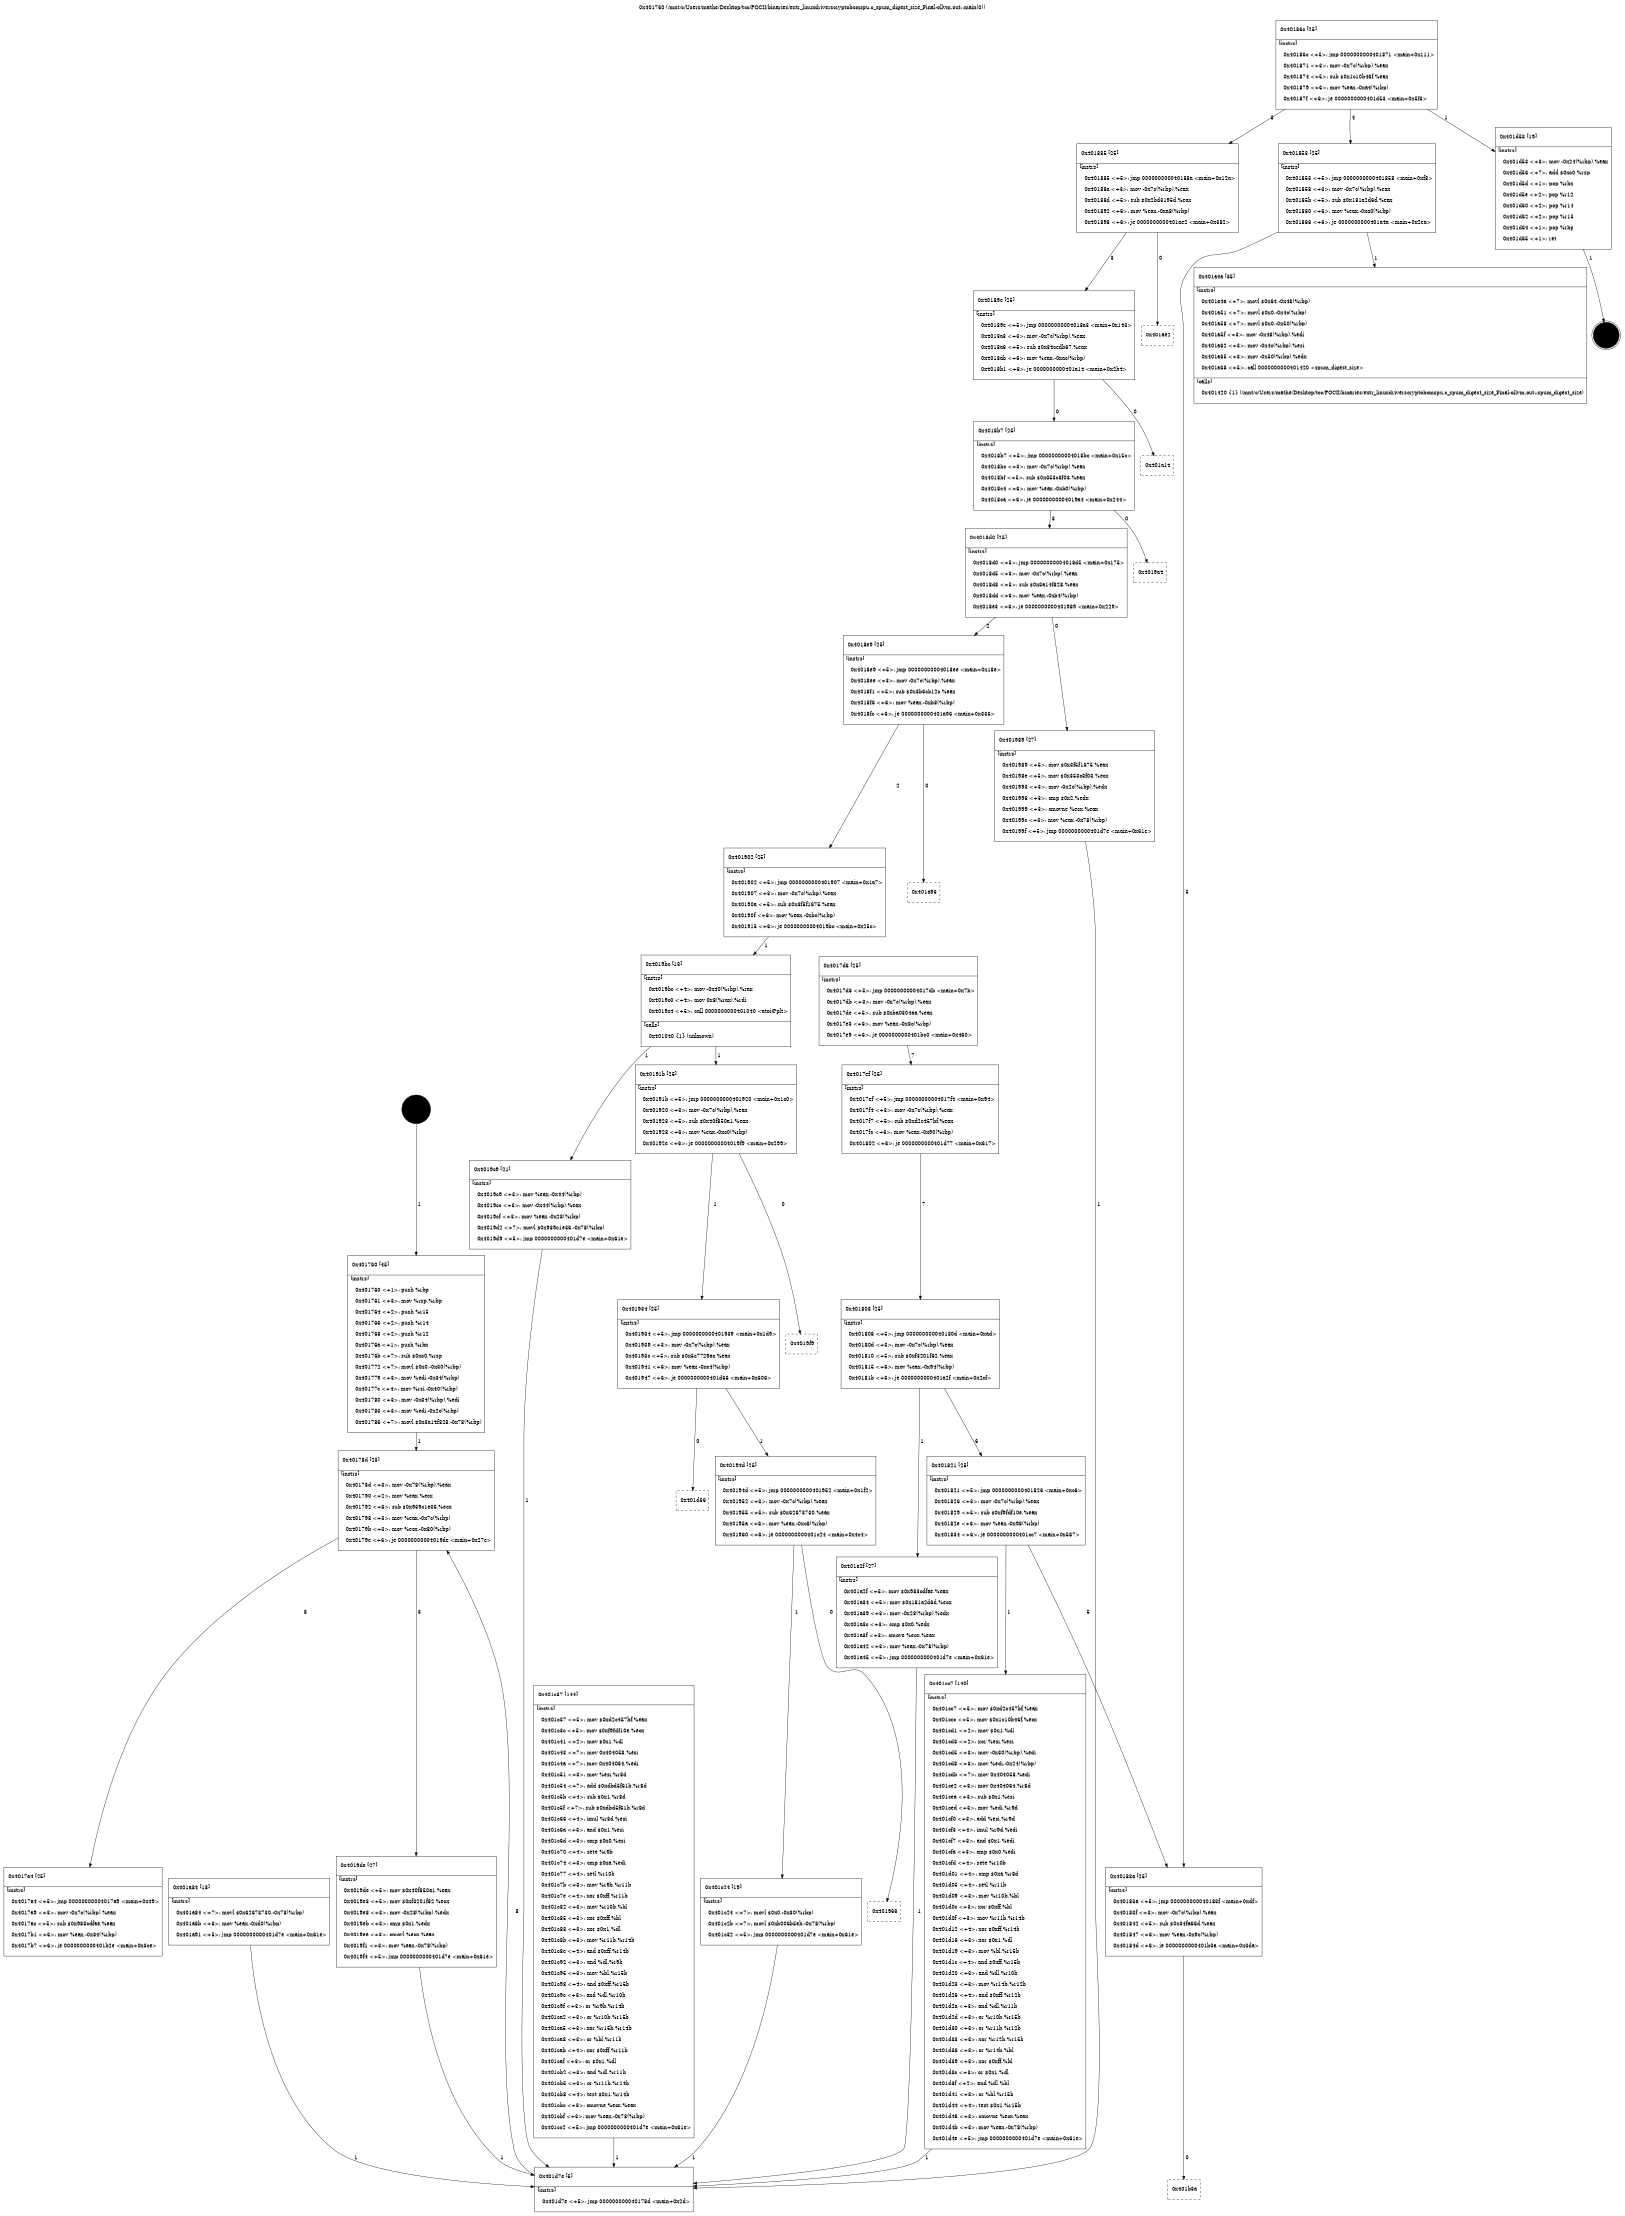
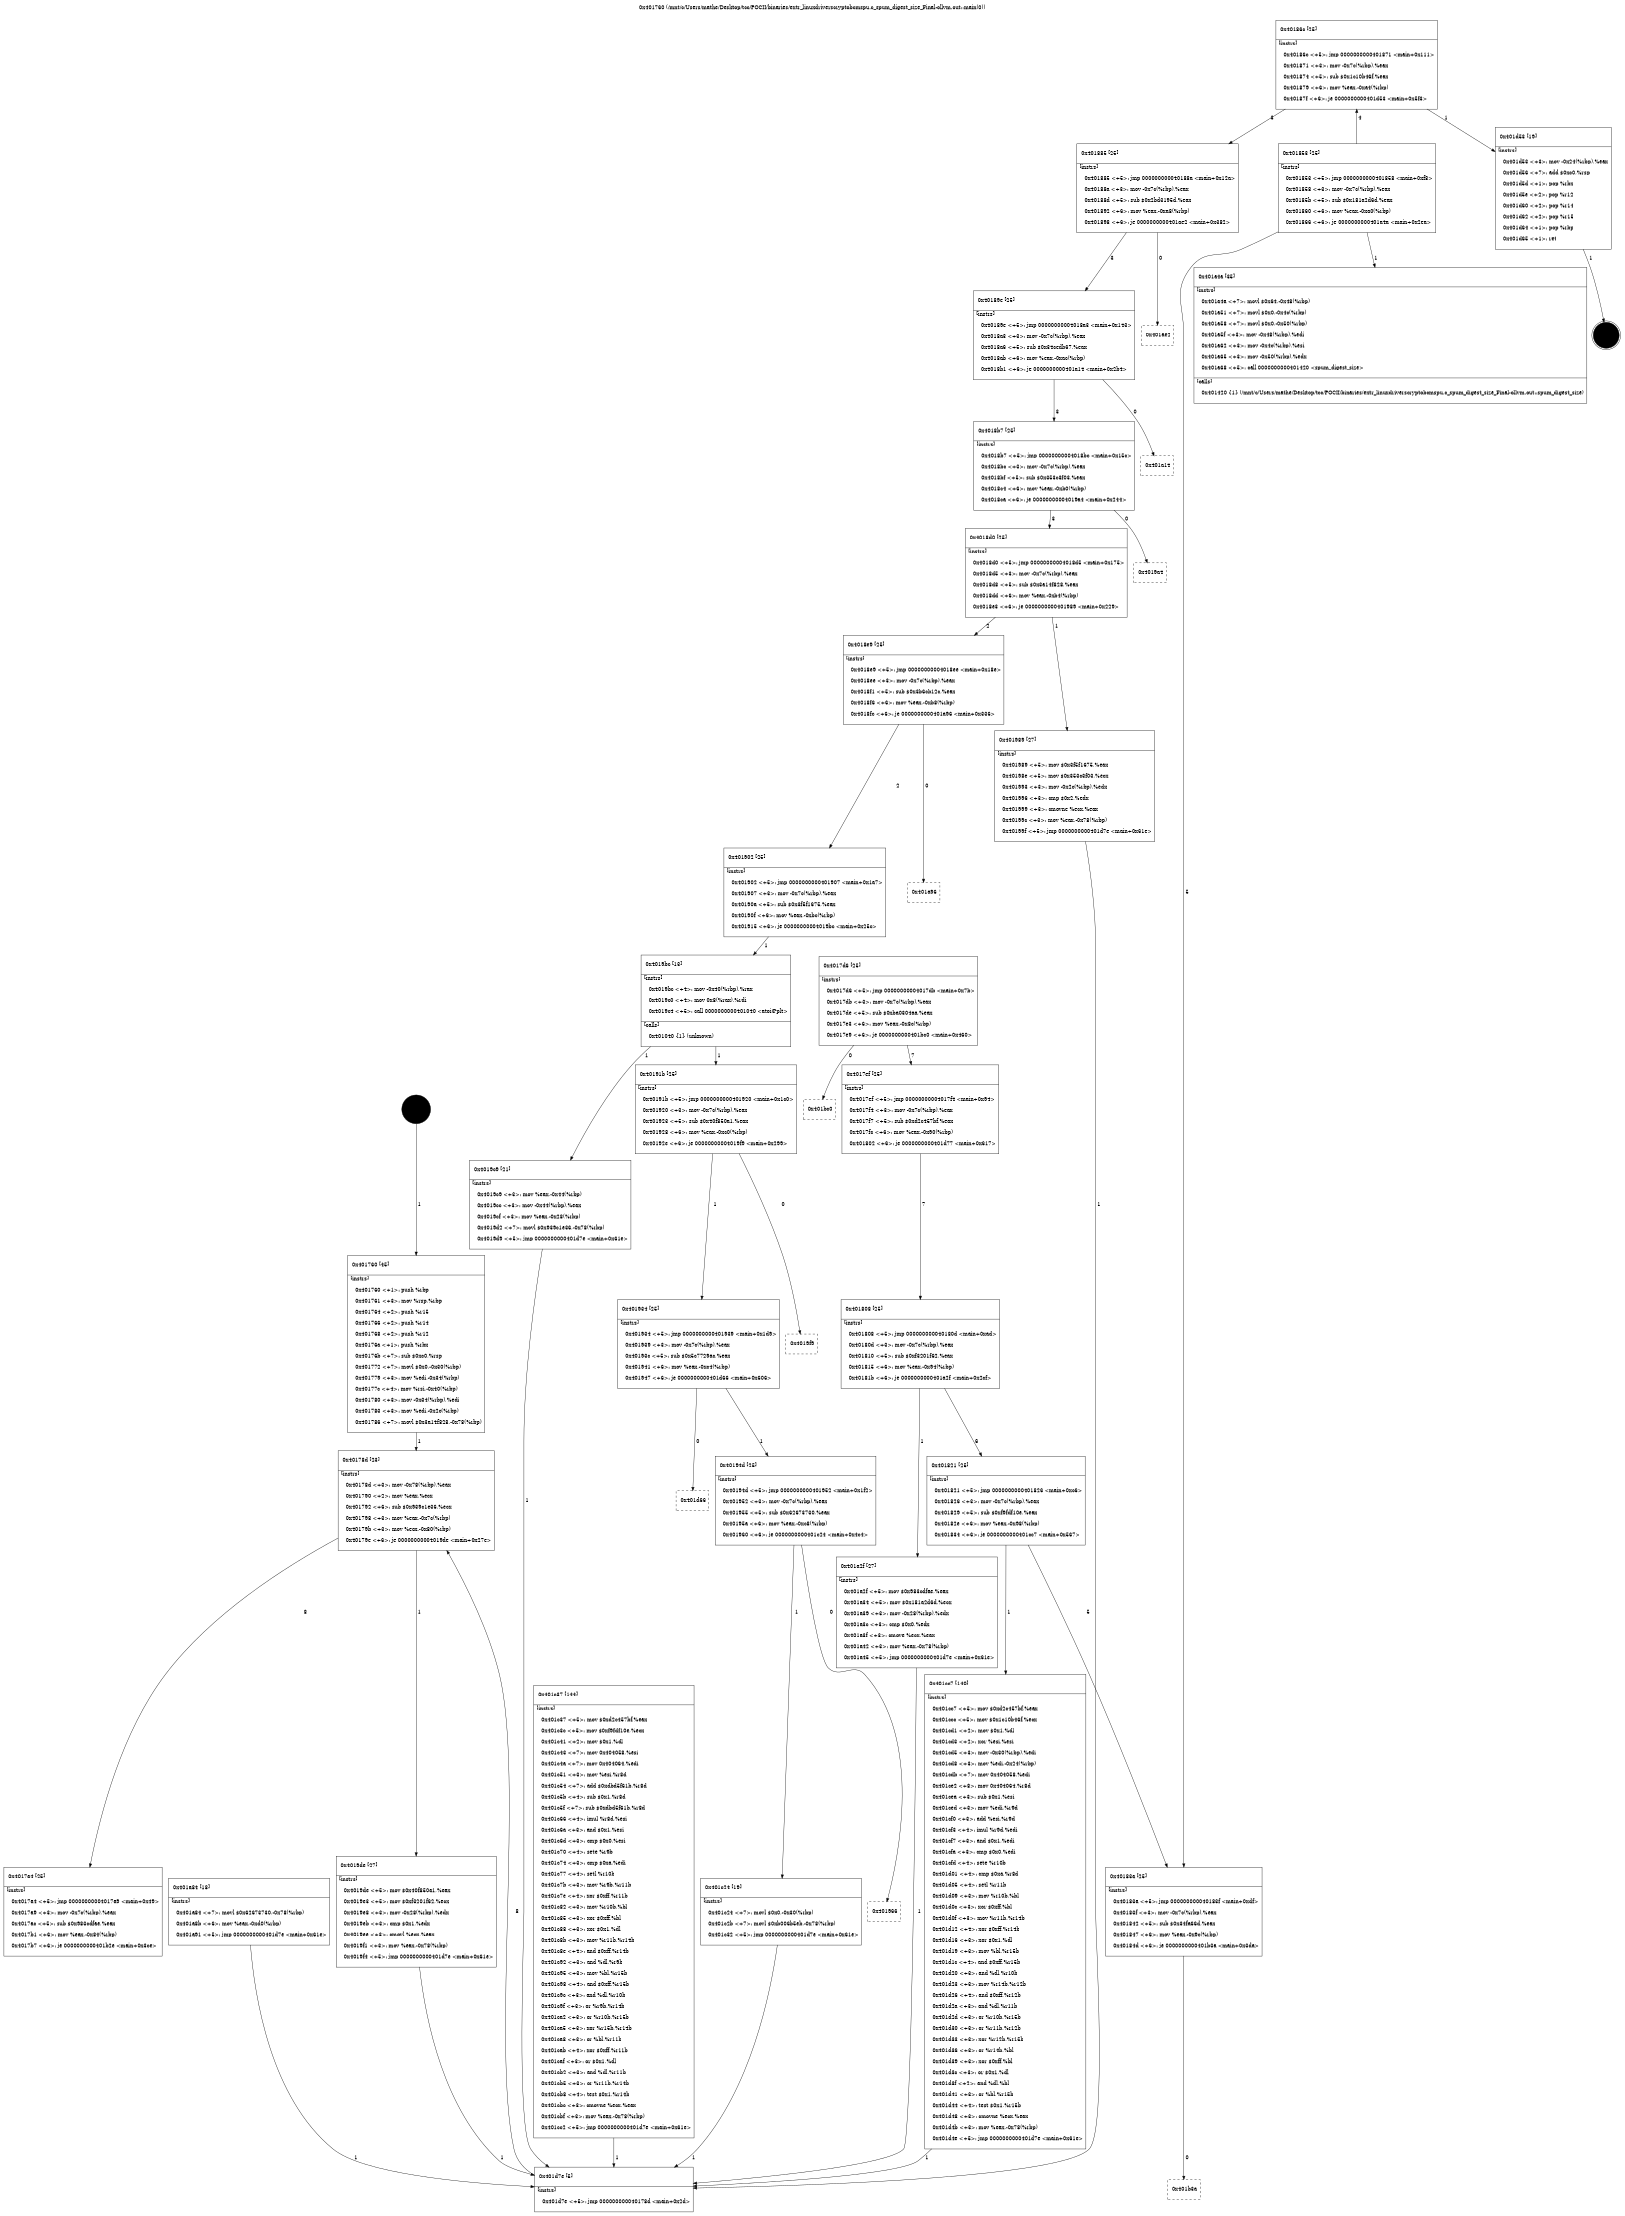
edge "0x40186c [25]" -> "0x401853 [25]": reversed
edge "0x40189e [25]" -> "0x4018b7 [25]": label " 0" -> " 3"
edge "0x4018d0 [25]" -> "0x401989 [27]": label " 0" -> " 1"
node "0x401bc0": added
edge "0x40178d [23]" -> "0x4019de [27]": label " 3" -> " 1"
